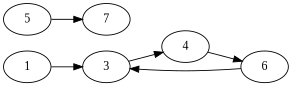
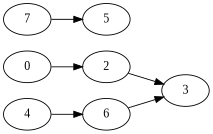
edge "5" -> "7": reversed
edge "3" -> "4": removed
node "1": label "1" -> "2"
node "0": added
